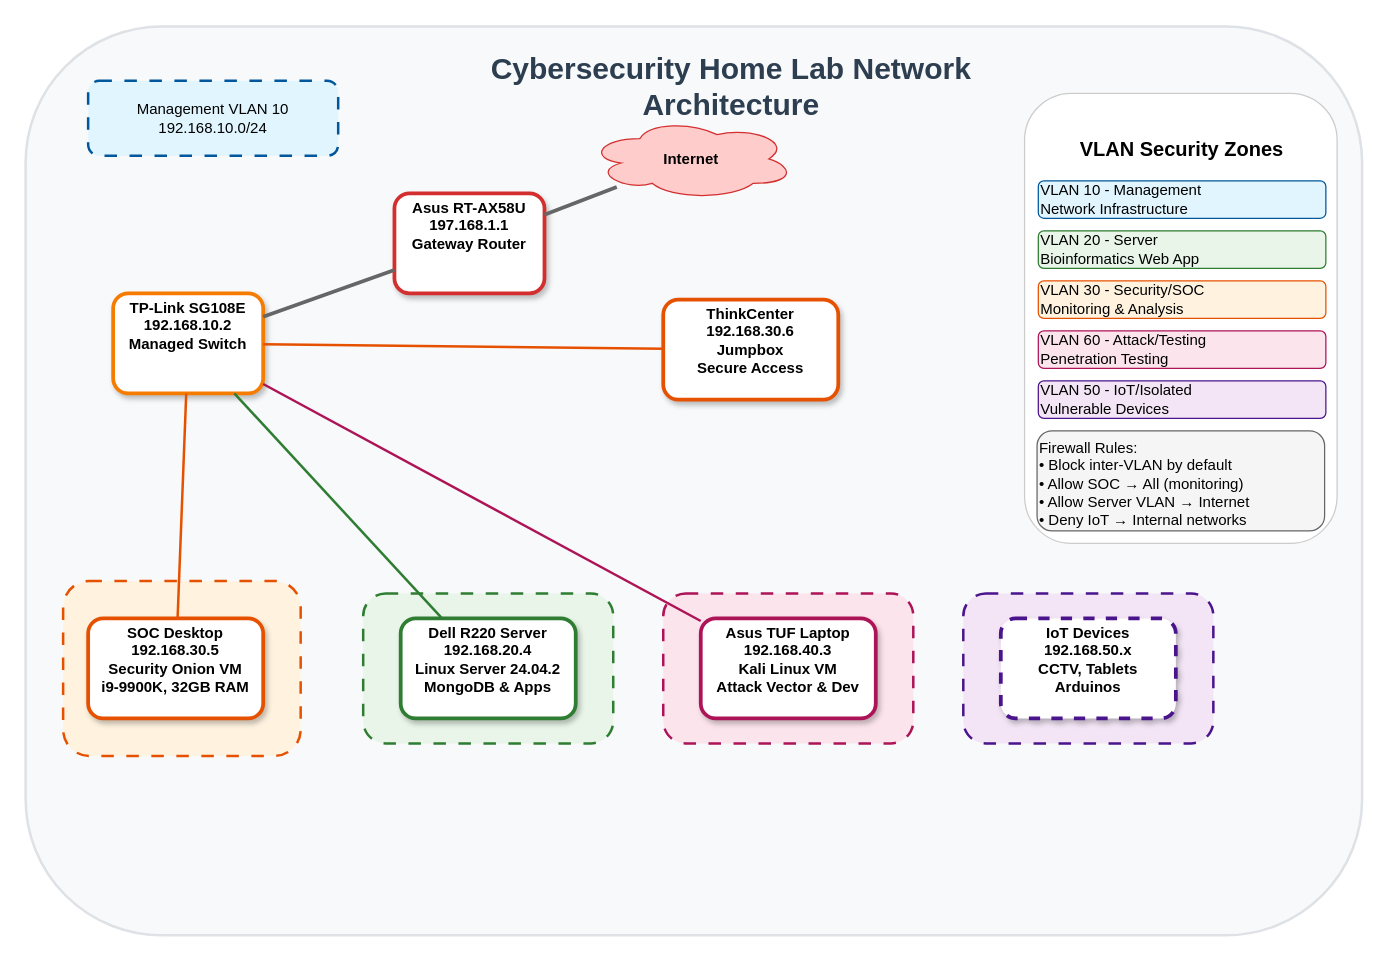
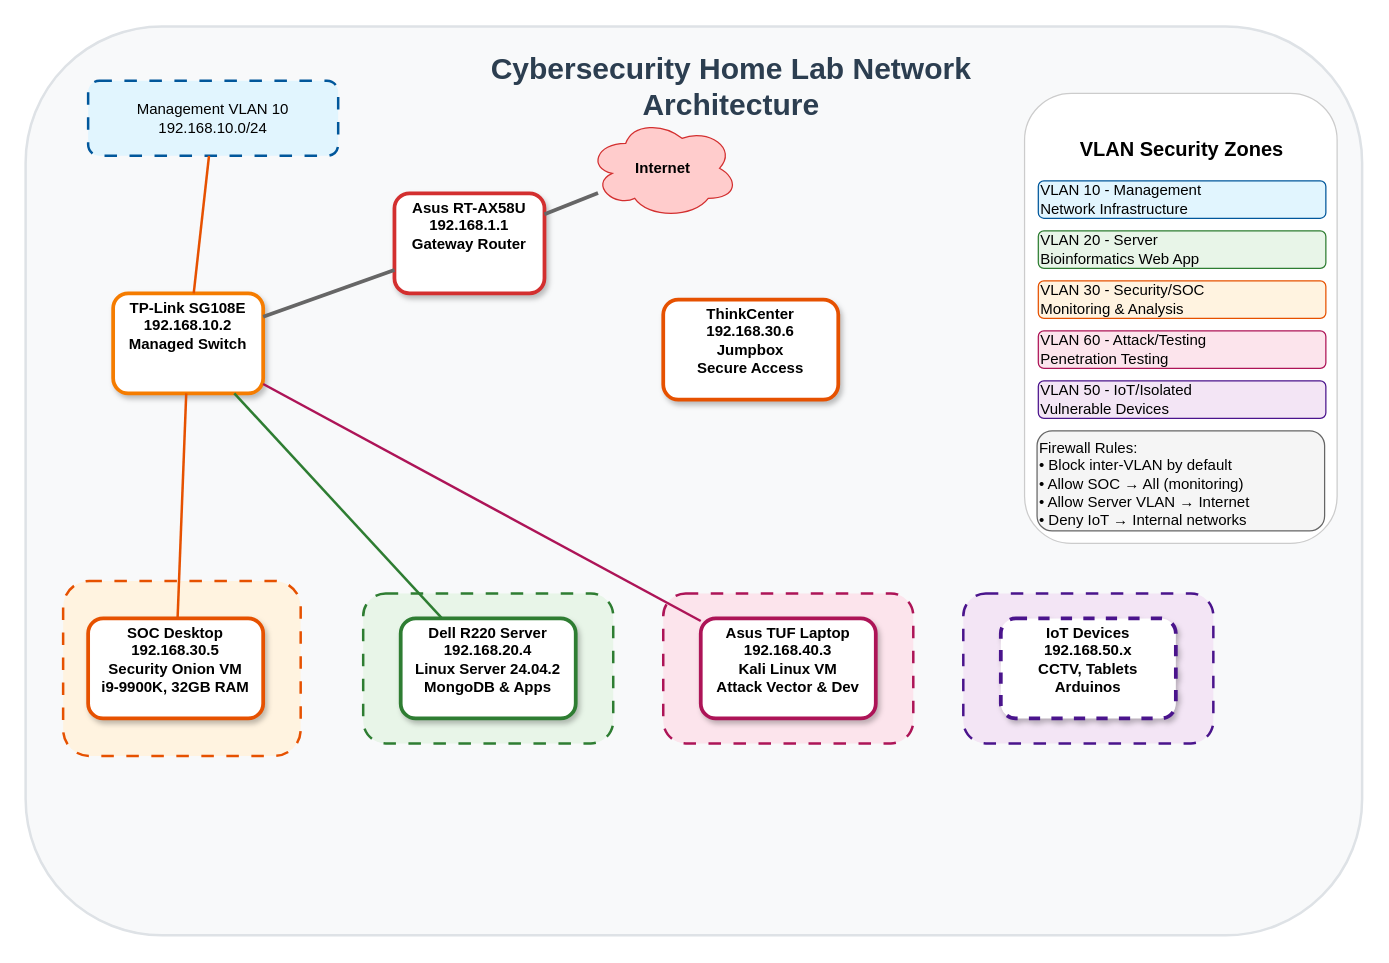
node "Internet": size 206x81 -> 150x100
node "Asus RT-AX58U 197.168.1.1 Gateway Router": label "Asus RT-AX58U 197.168.1.1 Gateway Router" -> "Asus RT-AX58U 192.168.1.1 Gateway Router"
edge "TP-Link SG108E 192.168.10.2 Managed Switch" -- "ThinkCenter 192.168.30.6 Jumpbox Secure Access": now "TP-Link SG108E 192.168.10.2 Managed Switch" -- "Management VLAN 10 192.168.10.0/24"
